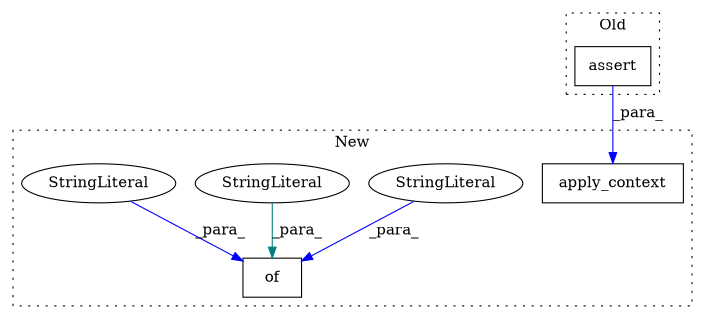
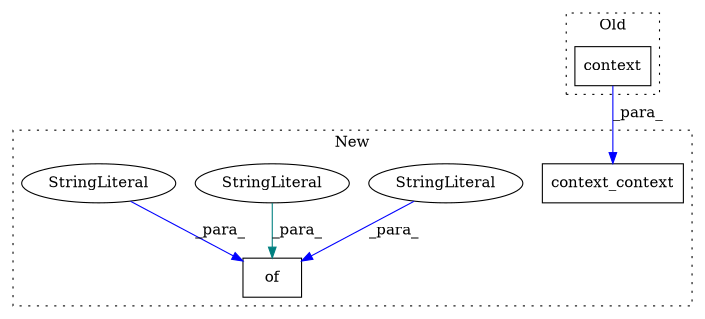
node "assert": label "assert" -> "context"
node "apply_context": label "apply_context" -> "context_context"
